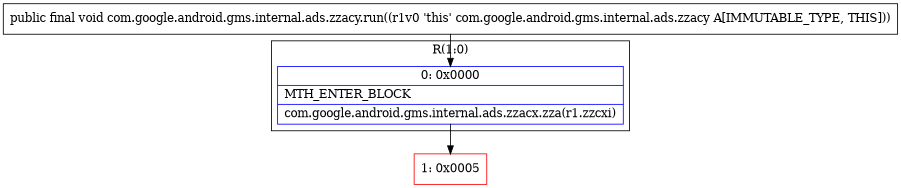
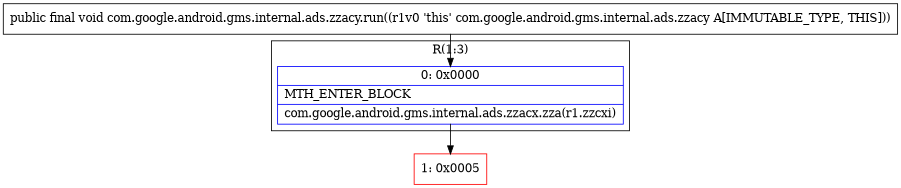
cluster "R(1:0)": label "R(1:0)" -> "R(1:3)"
